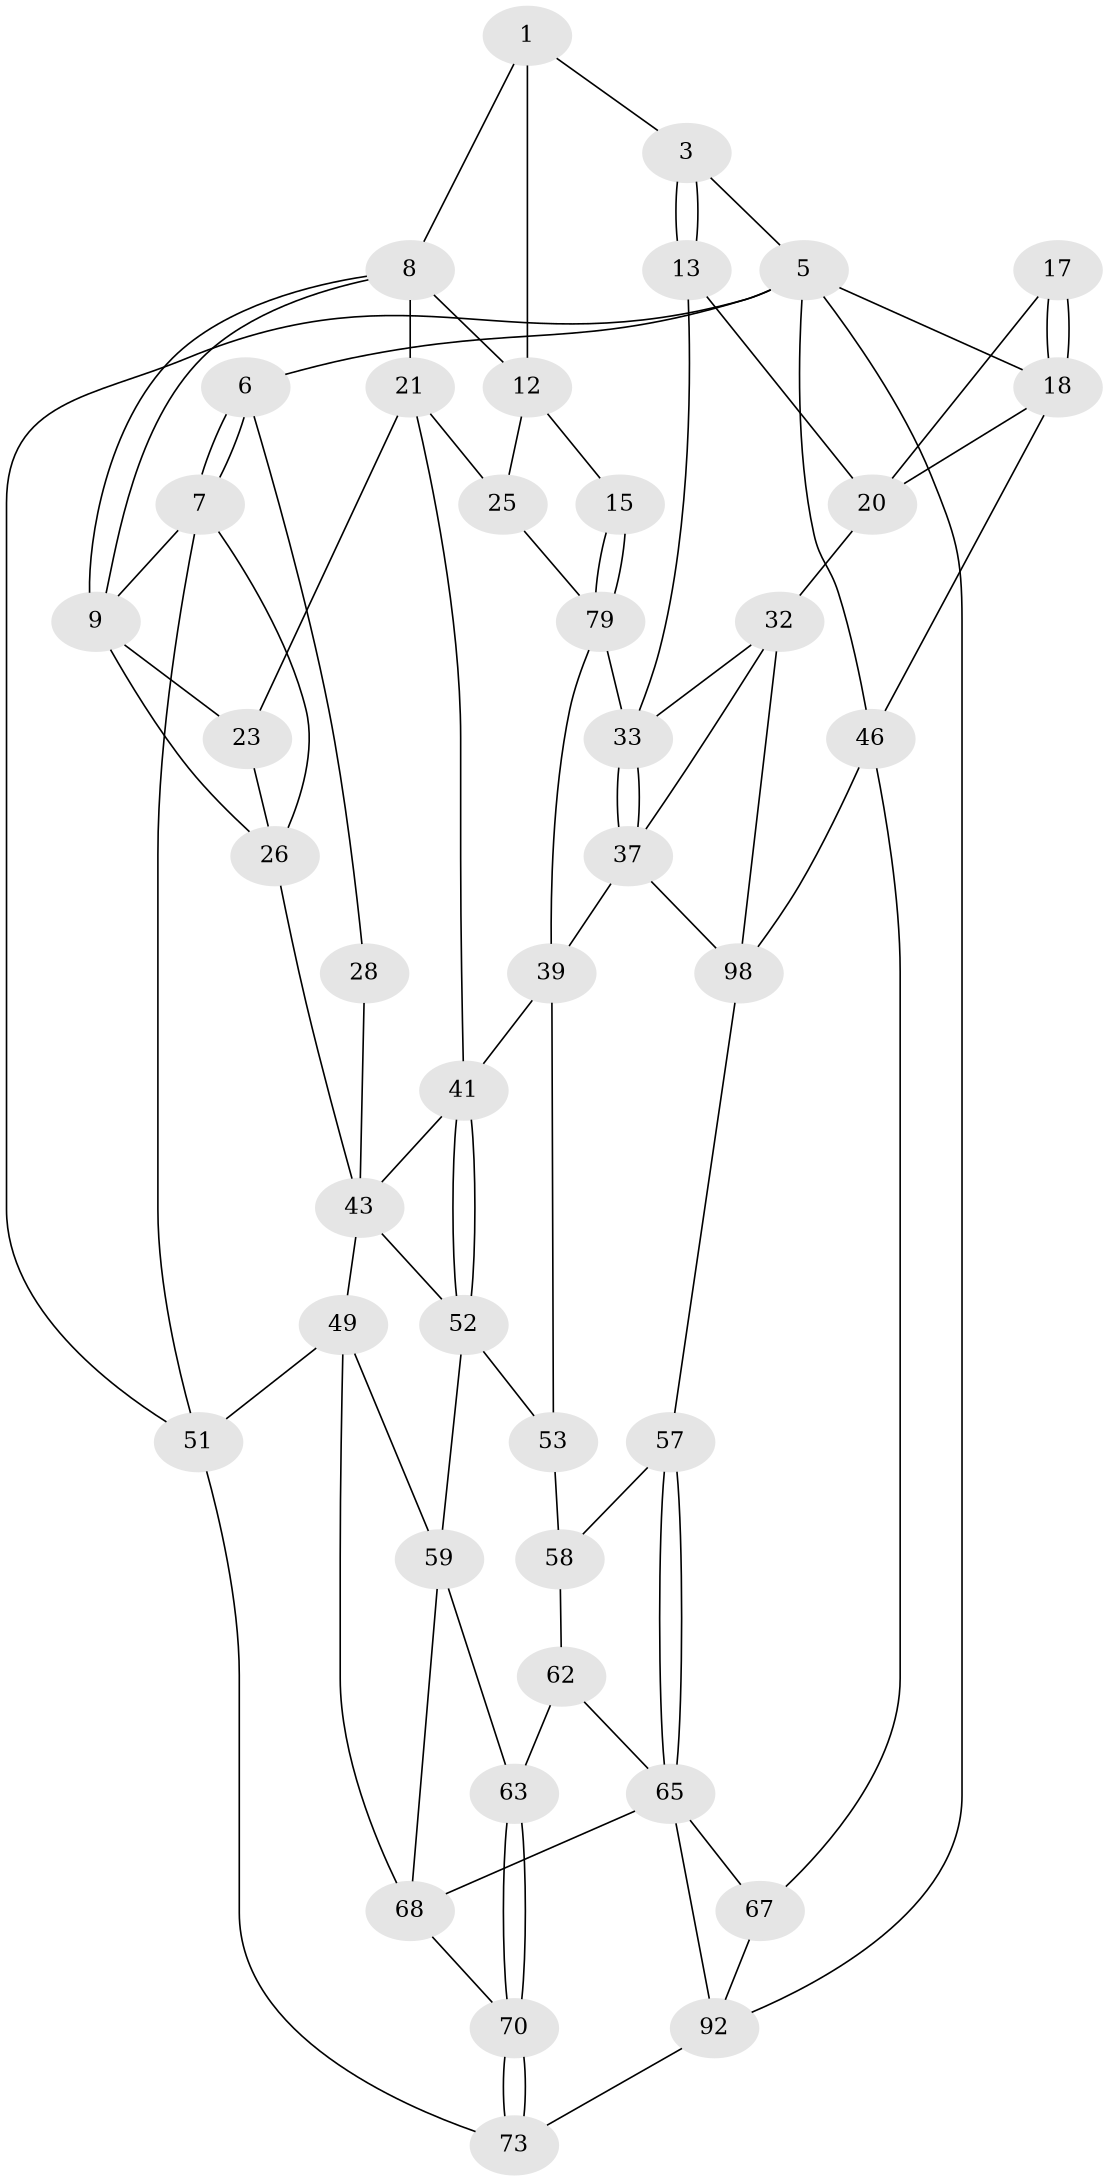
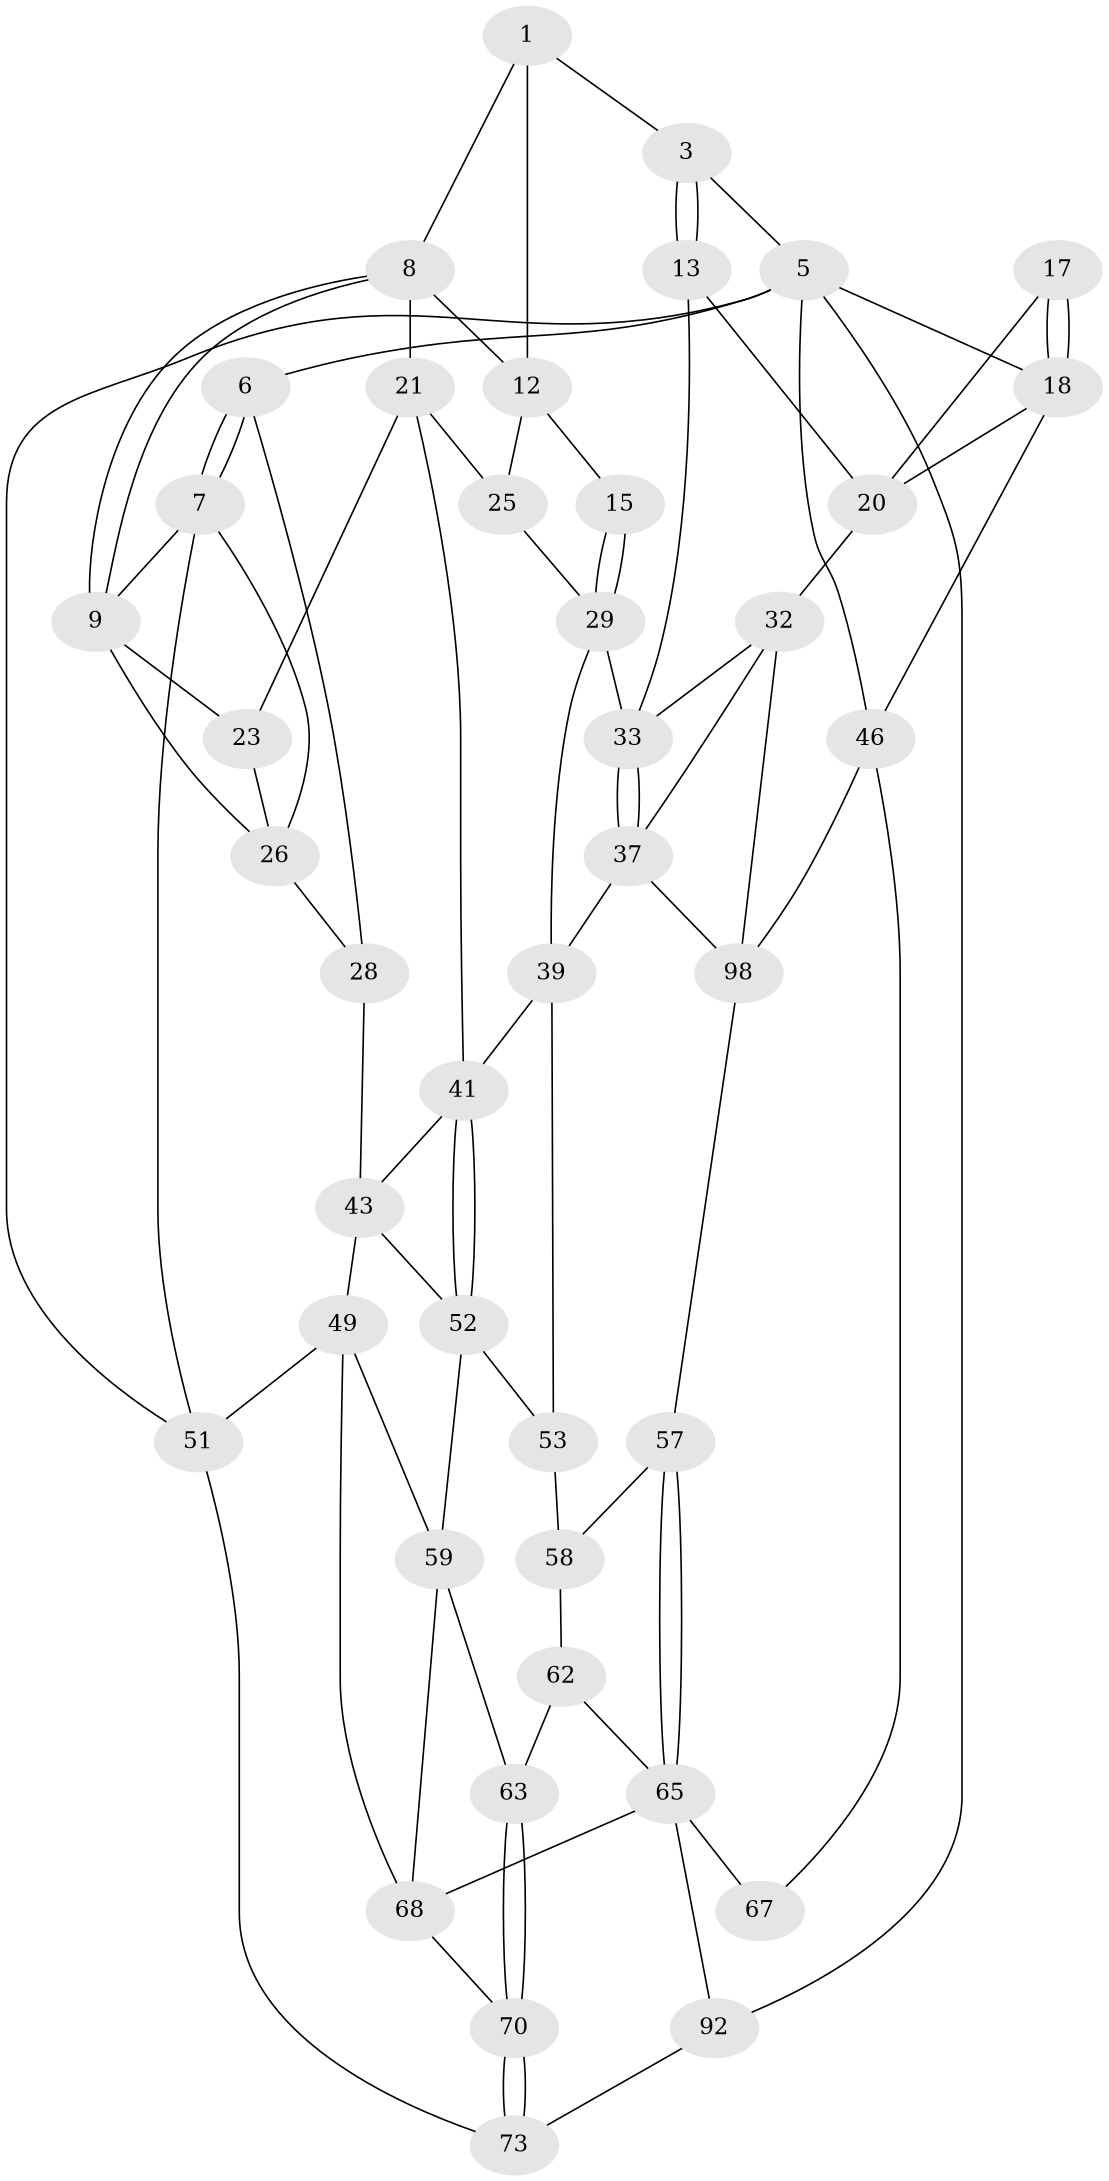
node "79": label "79" -> "29"
edge "26" -- "43": now "26" -- "28"
edge "67" -- "92": removed
